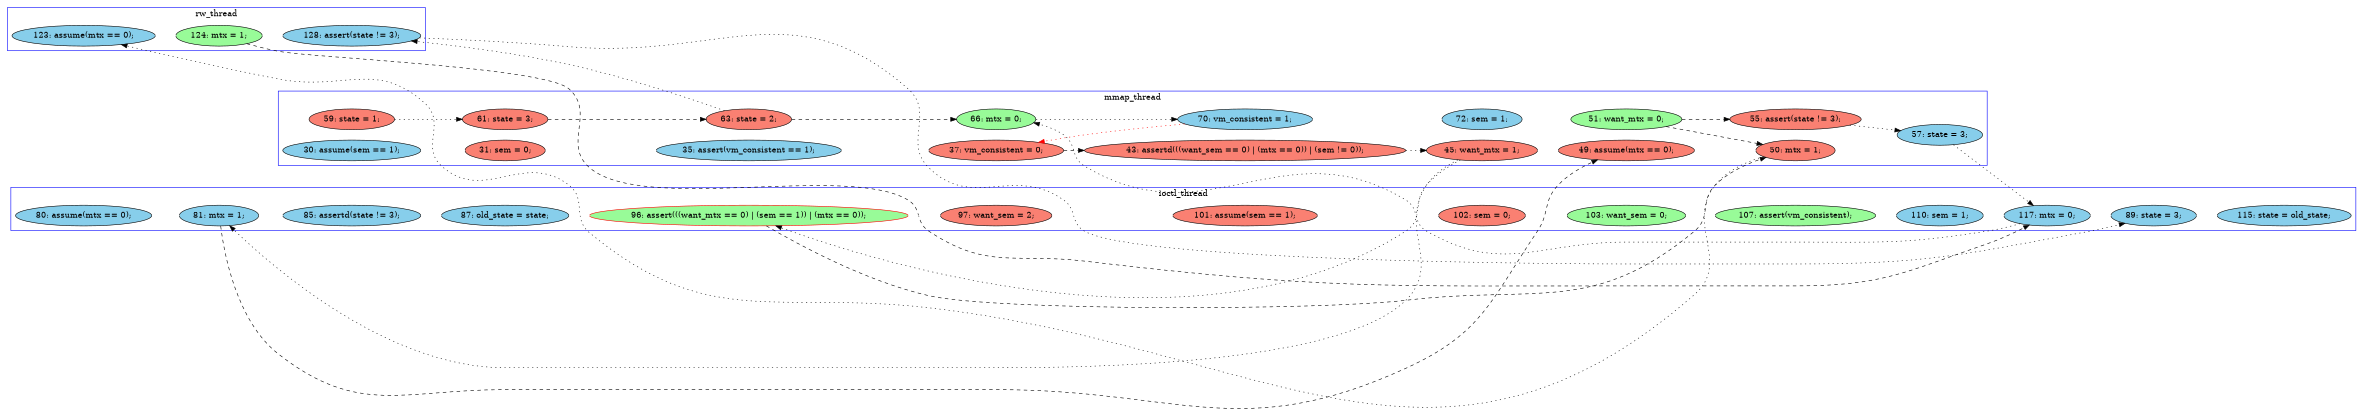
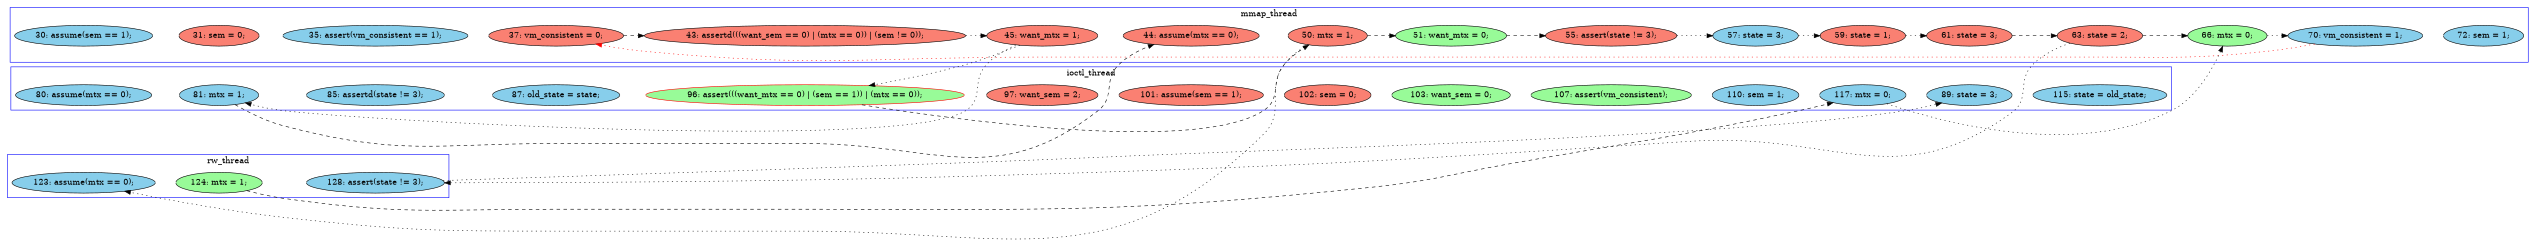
edge "51: want_mtx = 0;" -> "50: mtx = 1;": reversed
node "49: assume(mtx == 0);": label "49: assume(mtx == 0);" -> "44: assume(mtx == 0);"
edge "57: state = 3;" -> "117: mtx = 0;": now "57: state = 3;" -> "59: state = 1;"
